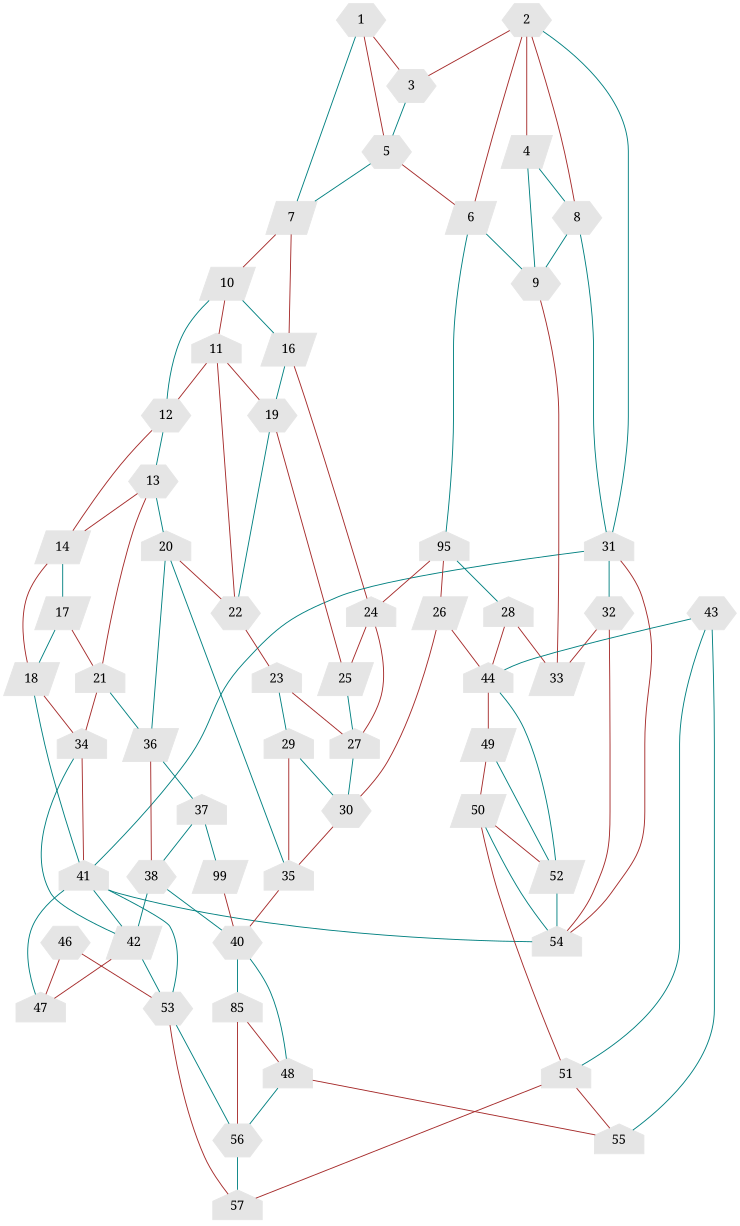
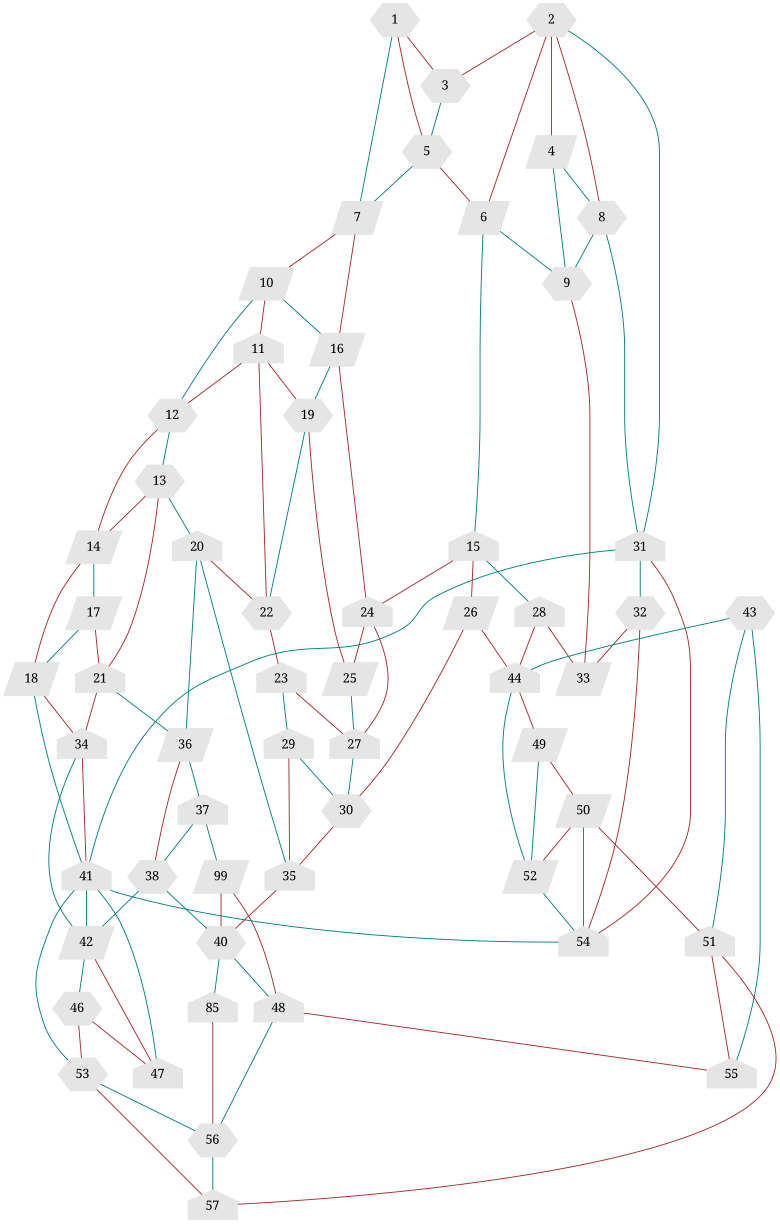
node "95": label "95" -> "15"
edge "42" -- "53": now "42" -- "46"
edge "85" -- "48": now "99" -- "48"
